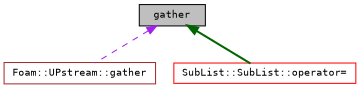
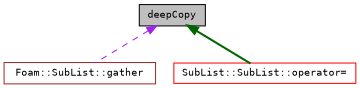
node "gather": label "gather" -> "deepCopy"
node "Foam::UPstream::gather": label "Foam::UPstream::gather" -> "Foam::SubList::gather"
